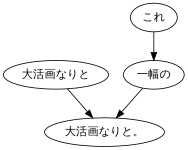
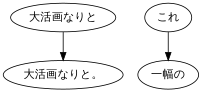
edge "一幅の" -> "大活画なりと。": removed
